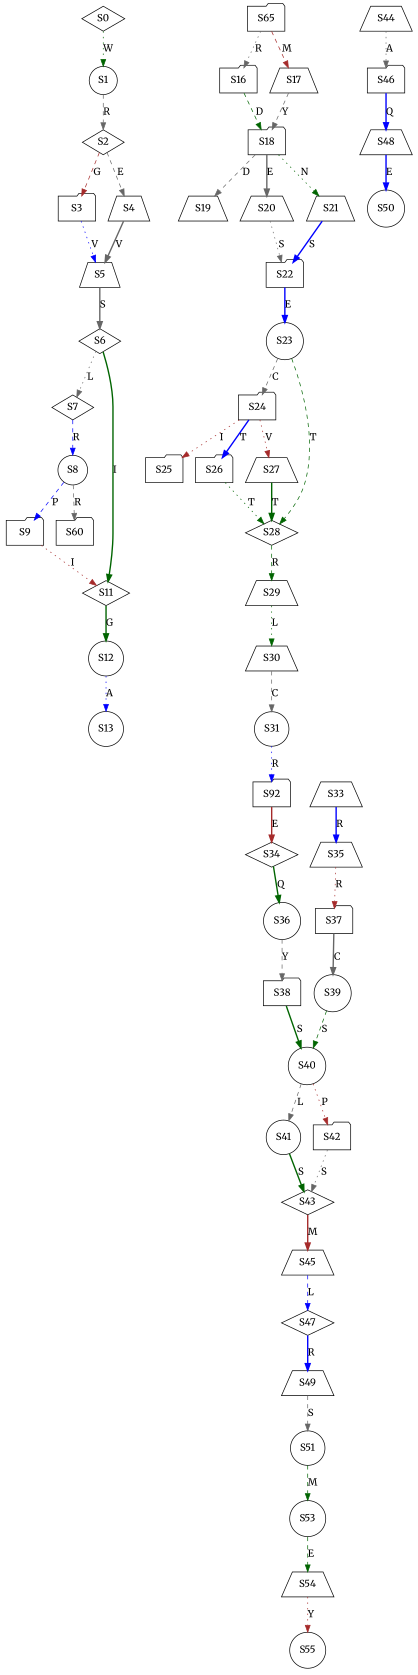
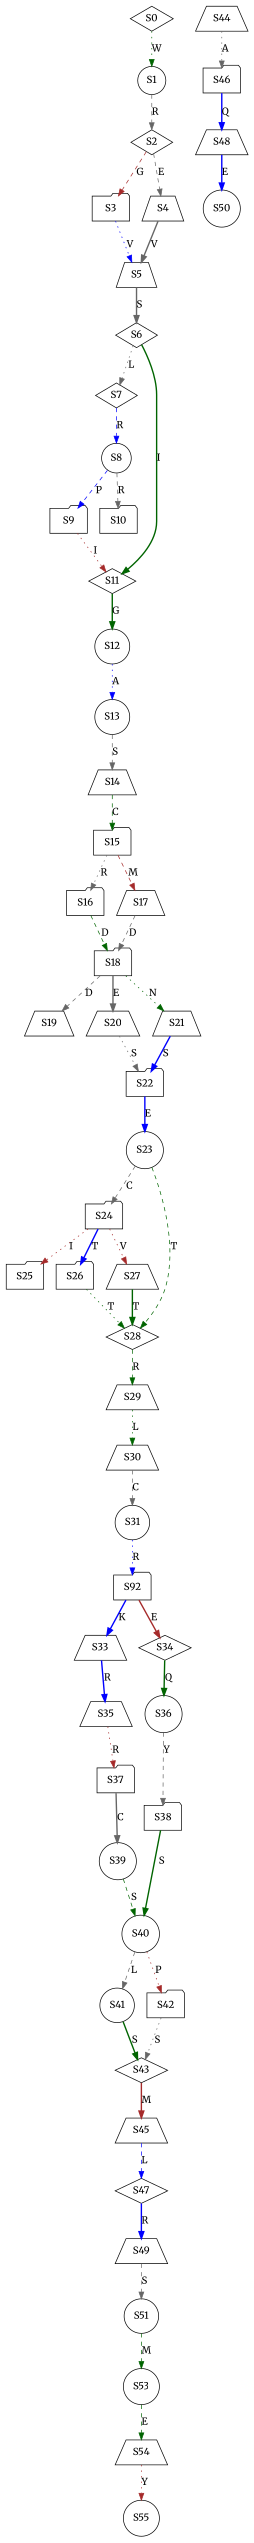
node "S65": label "S65" -> "S15"
edge "S17" -> "S18": label "Y" -> "D"
node "S60": label "S60" -> "S10"
node "S14": added
edge "S92" -> "S33": added, label "K"
